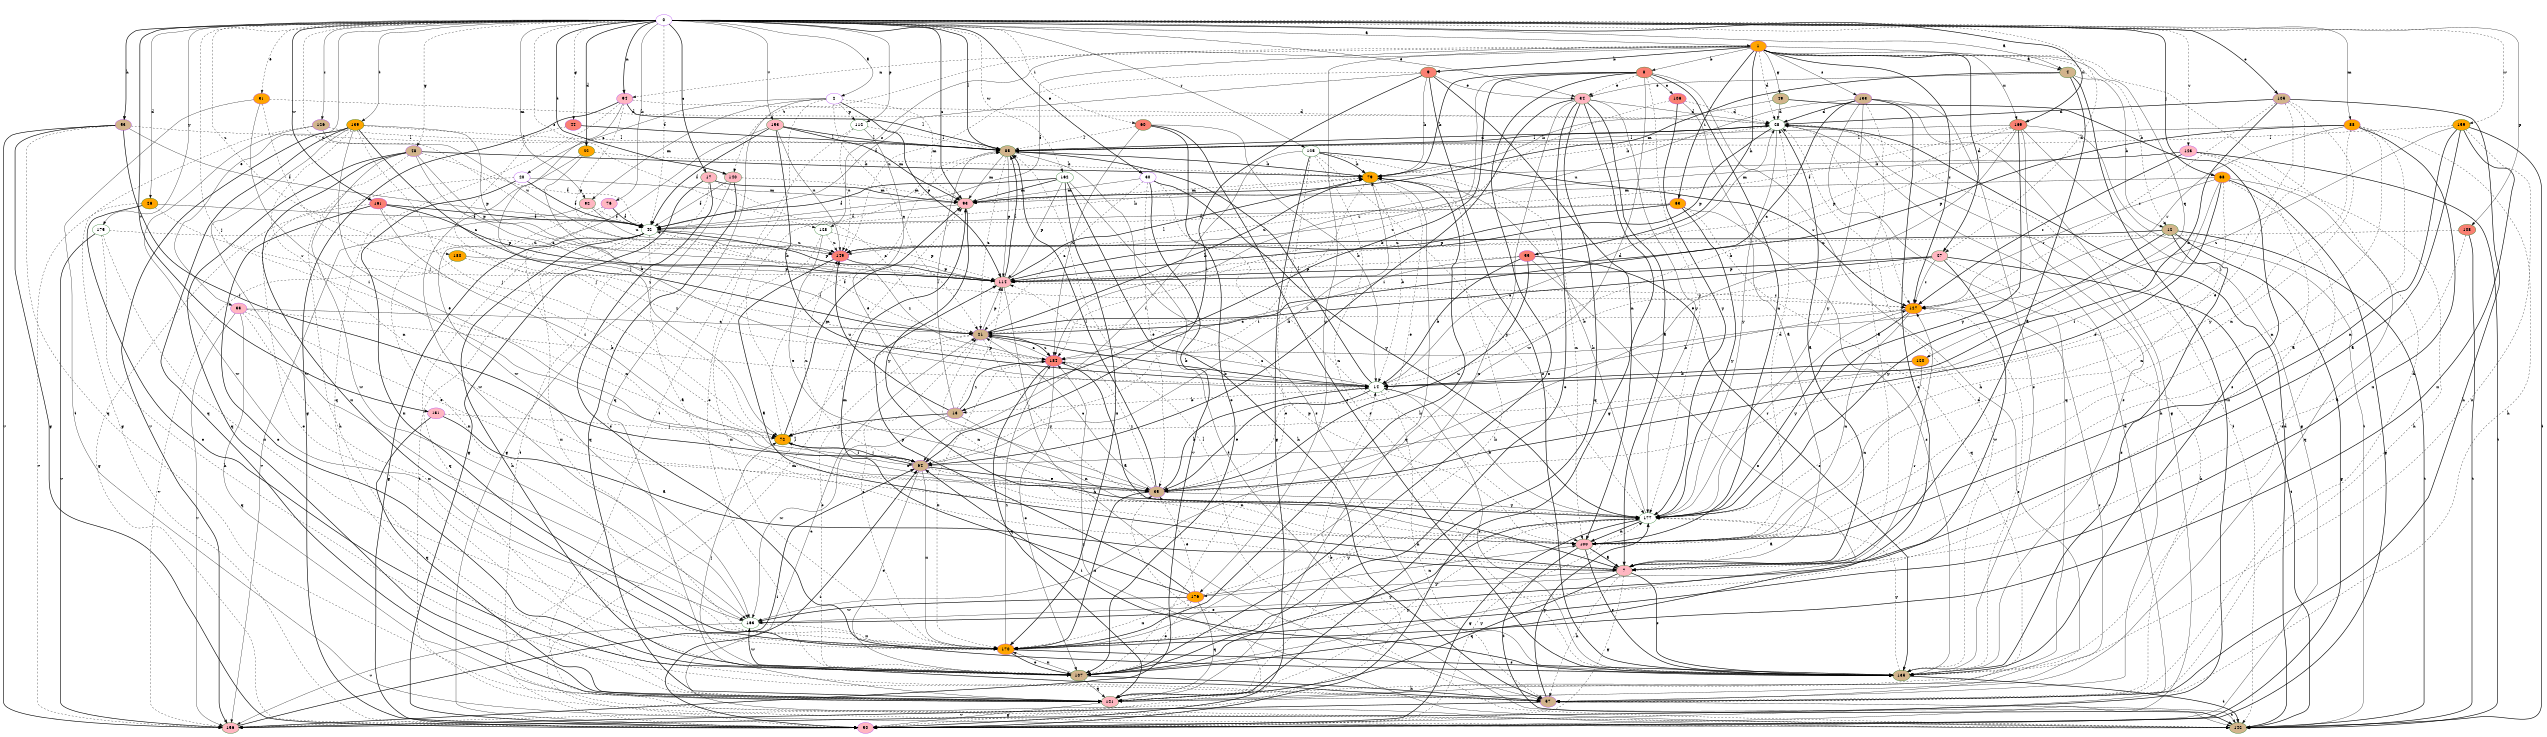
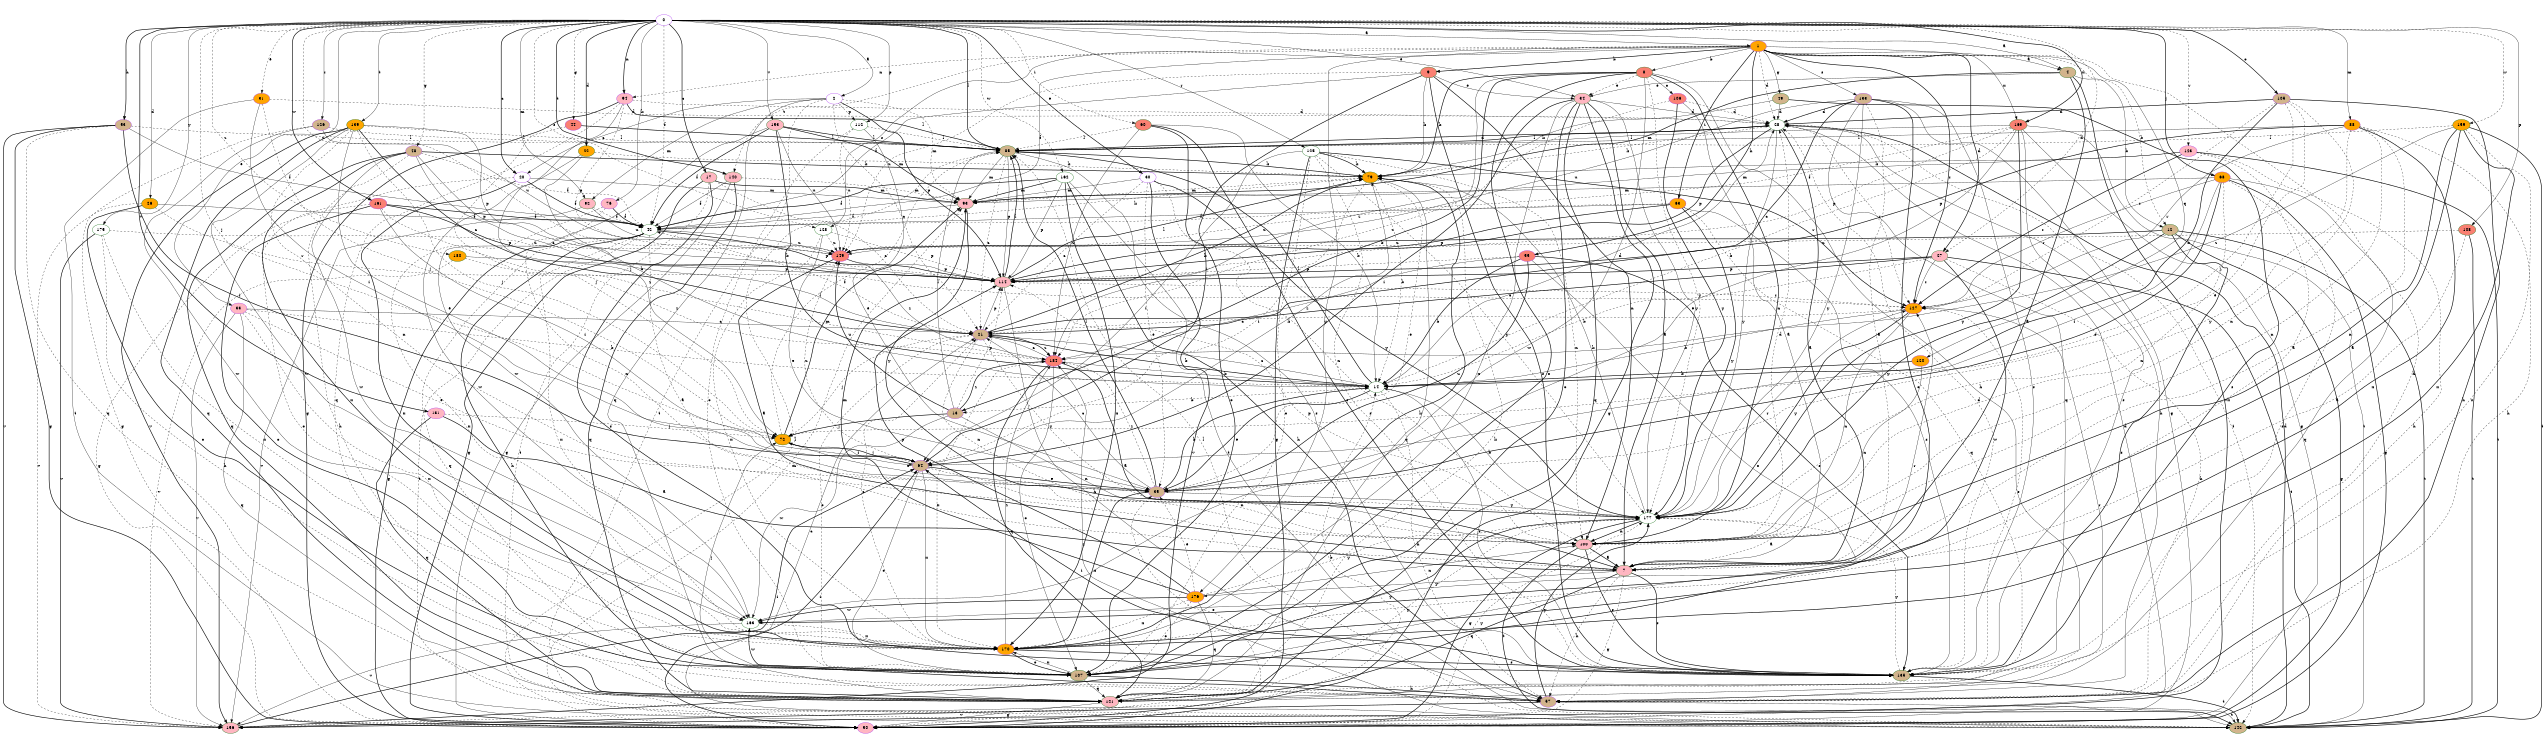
edge "0" -> "93": now "0" -> "20"
